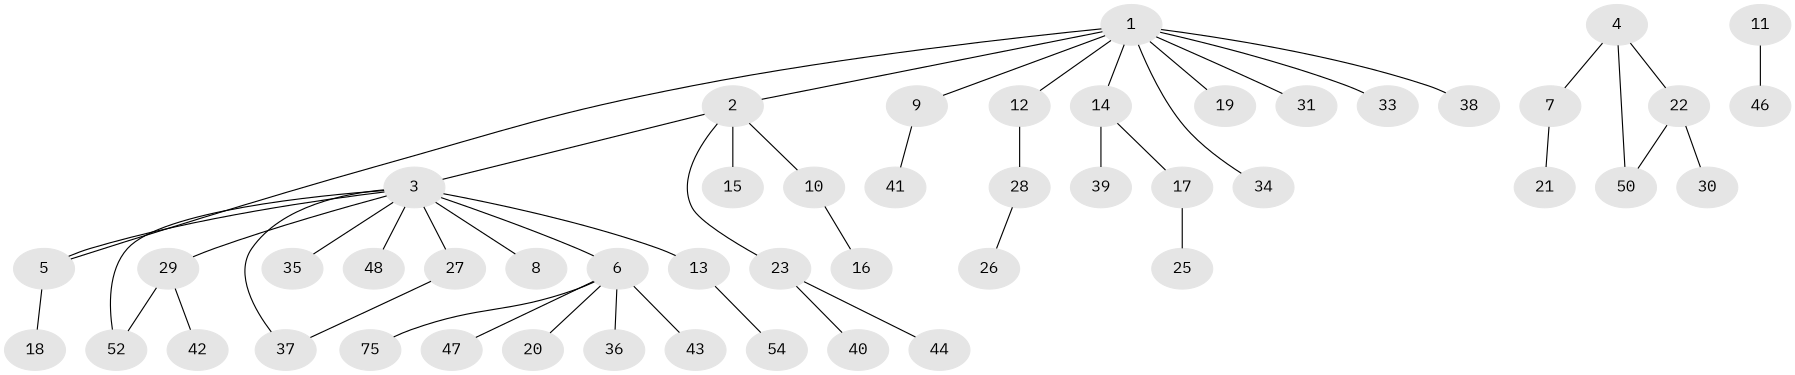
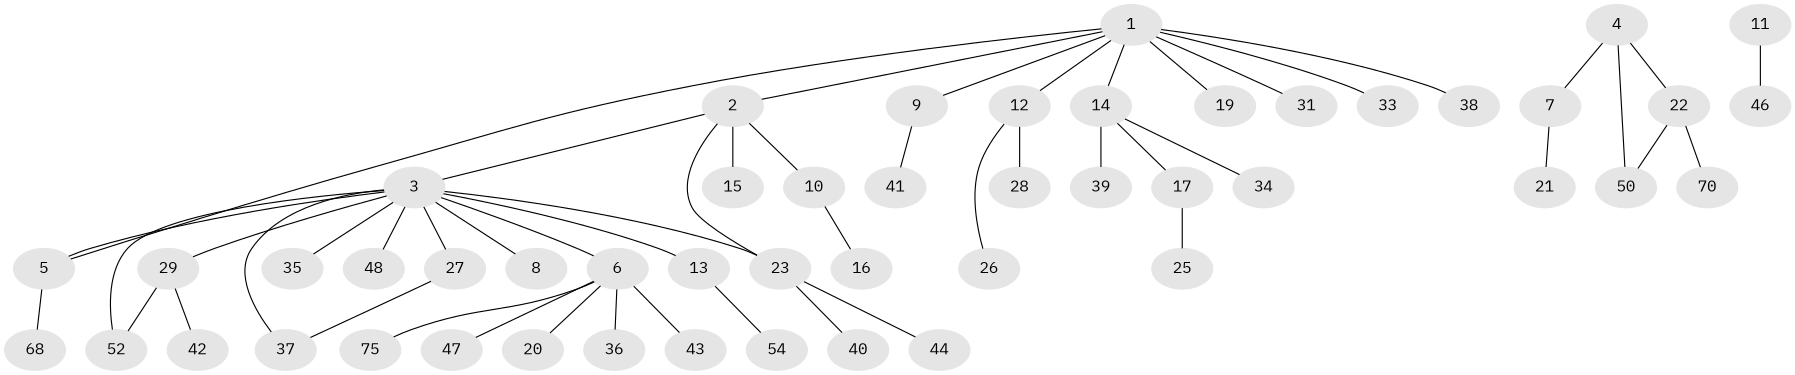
edge "1" -- "34": now "14" -- "34"
node "30": label "30" -> "70"
edge "3" -- "23": added
edge "28" -- "26": now "12" -- "26"
node "18": label "18" -> "68"
